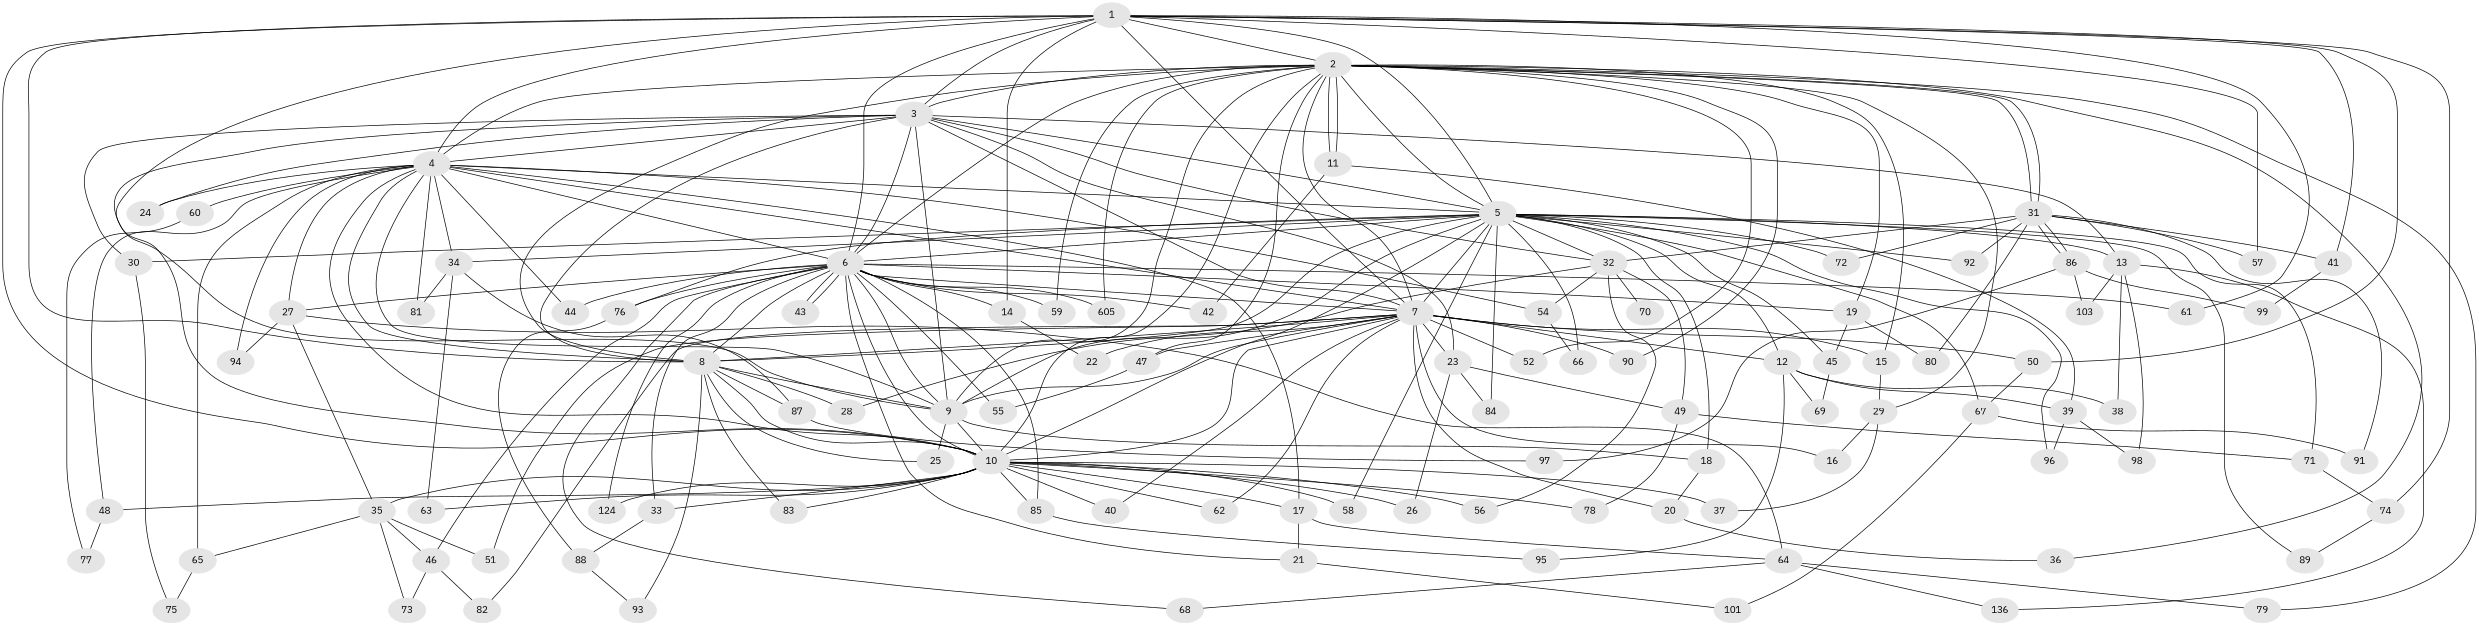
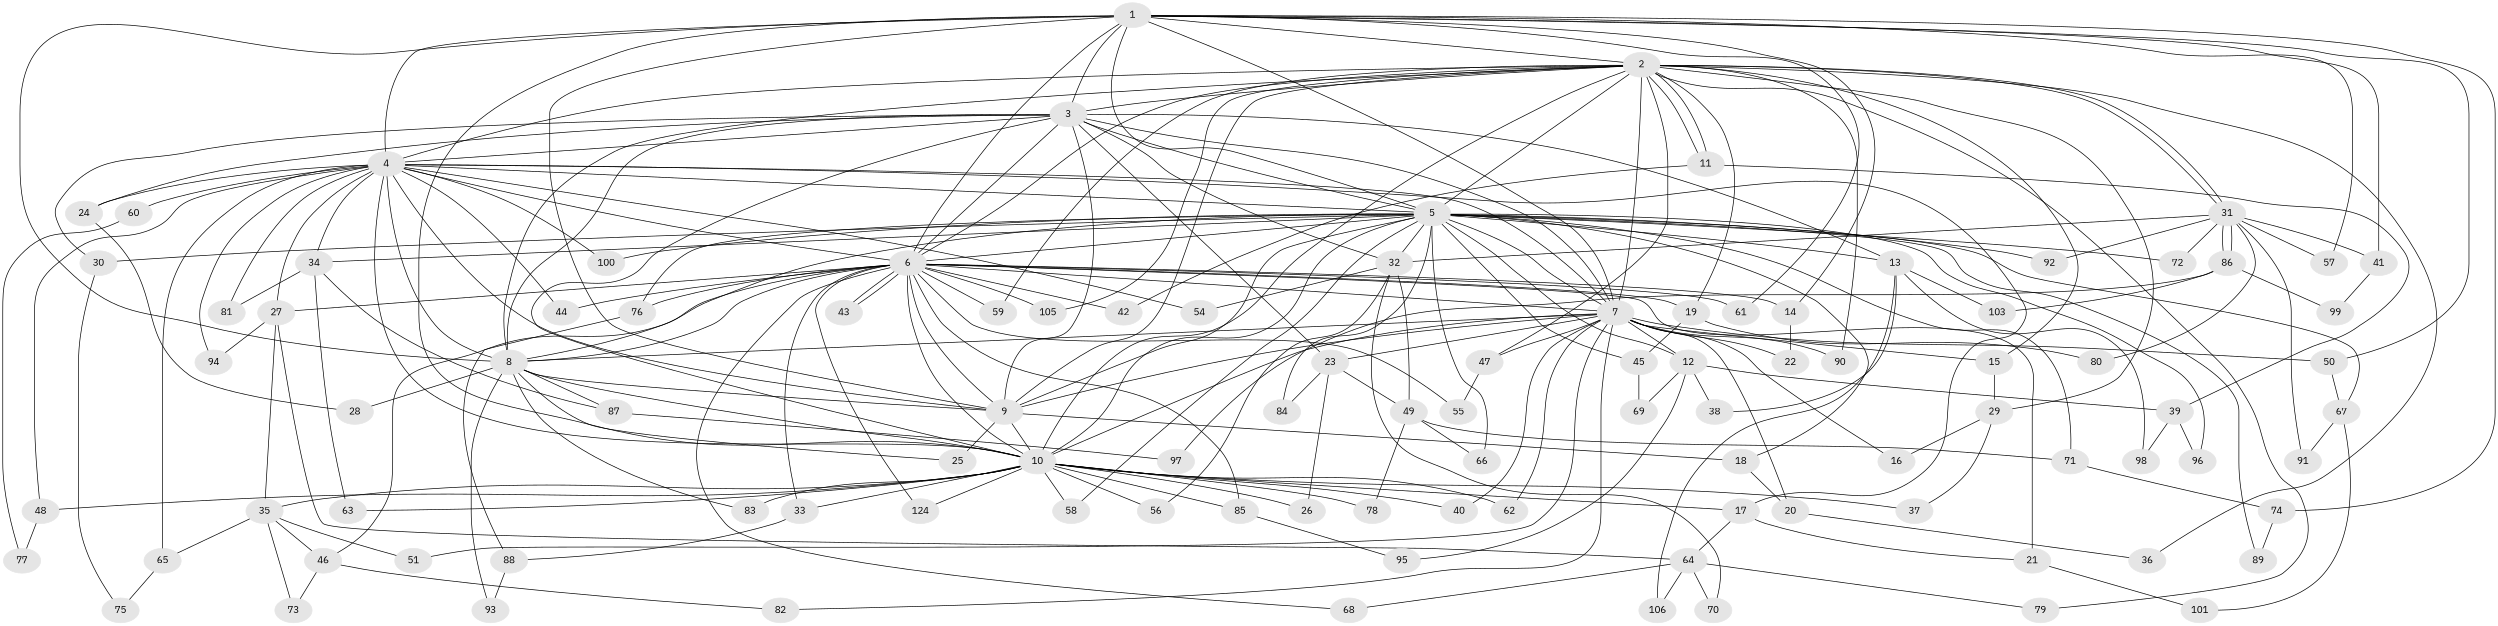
node "100": added
node "605": label "605" -> "105"
edge "32" -- "28": now "24" -- "28"
edge "54" -- "66": now "49" -- "66"
node "52": removed
edge "64" -- "70": added
node "136": label "136" -> "106"
